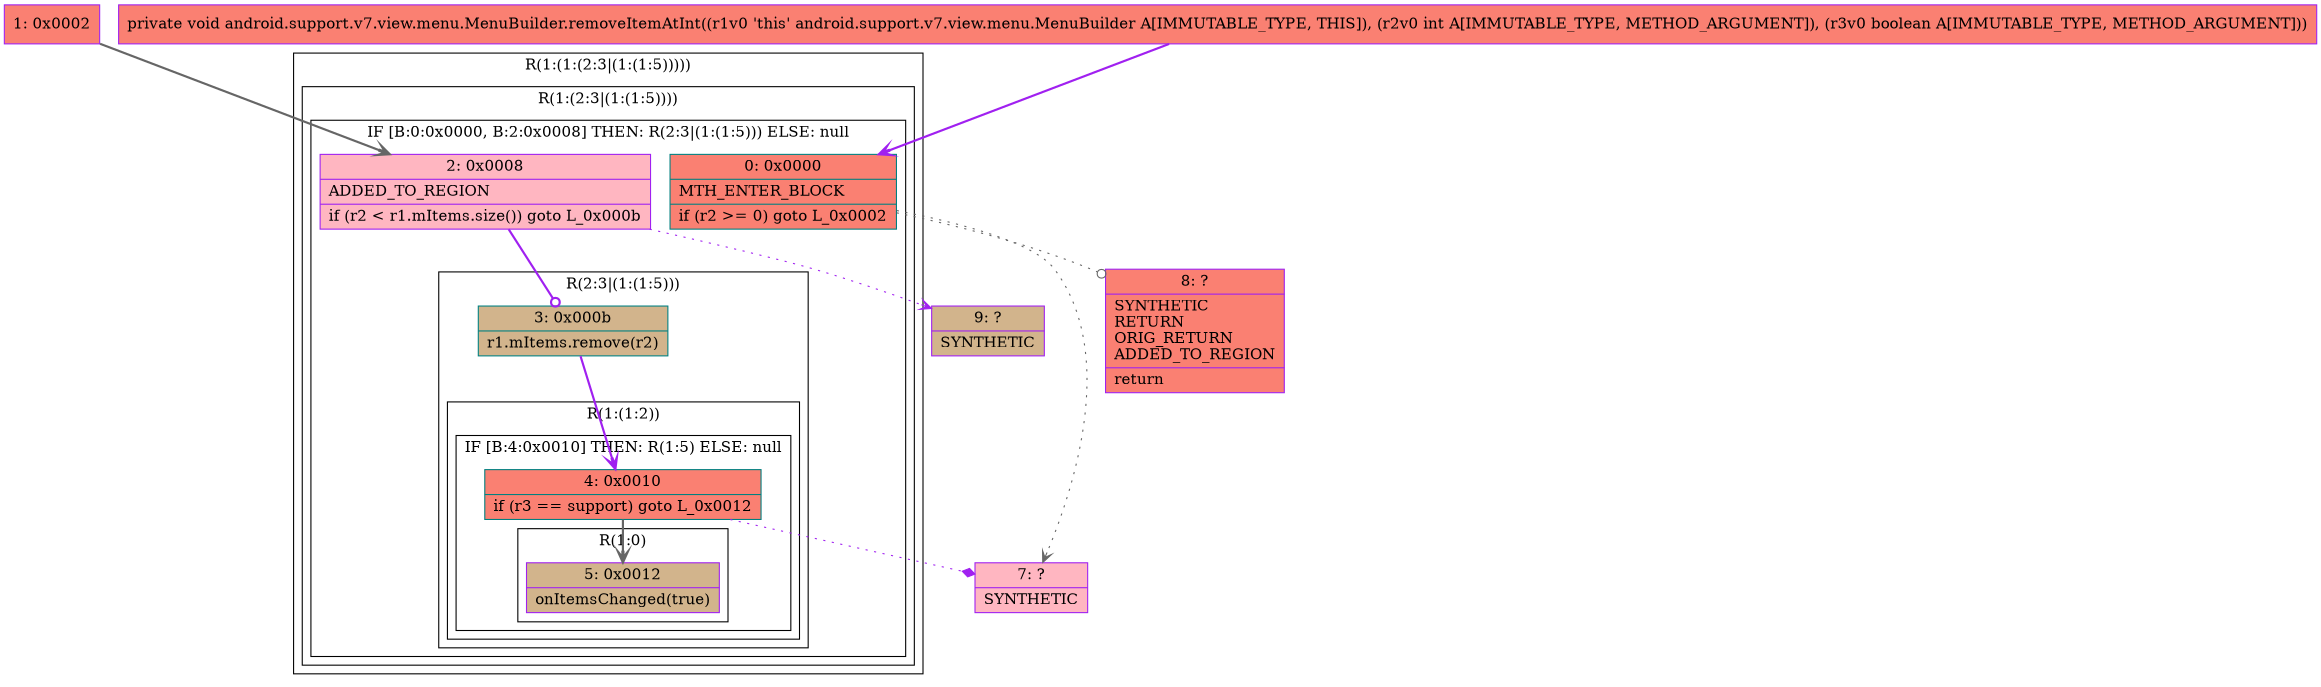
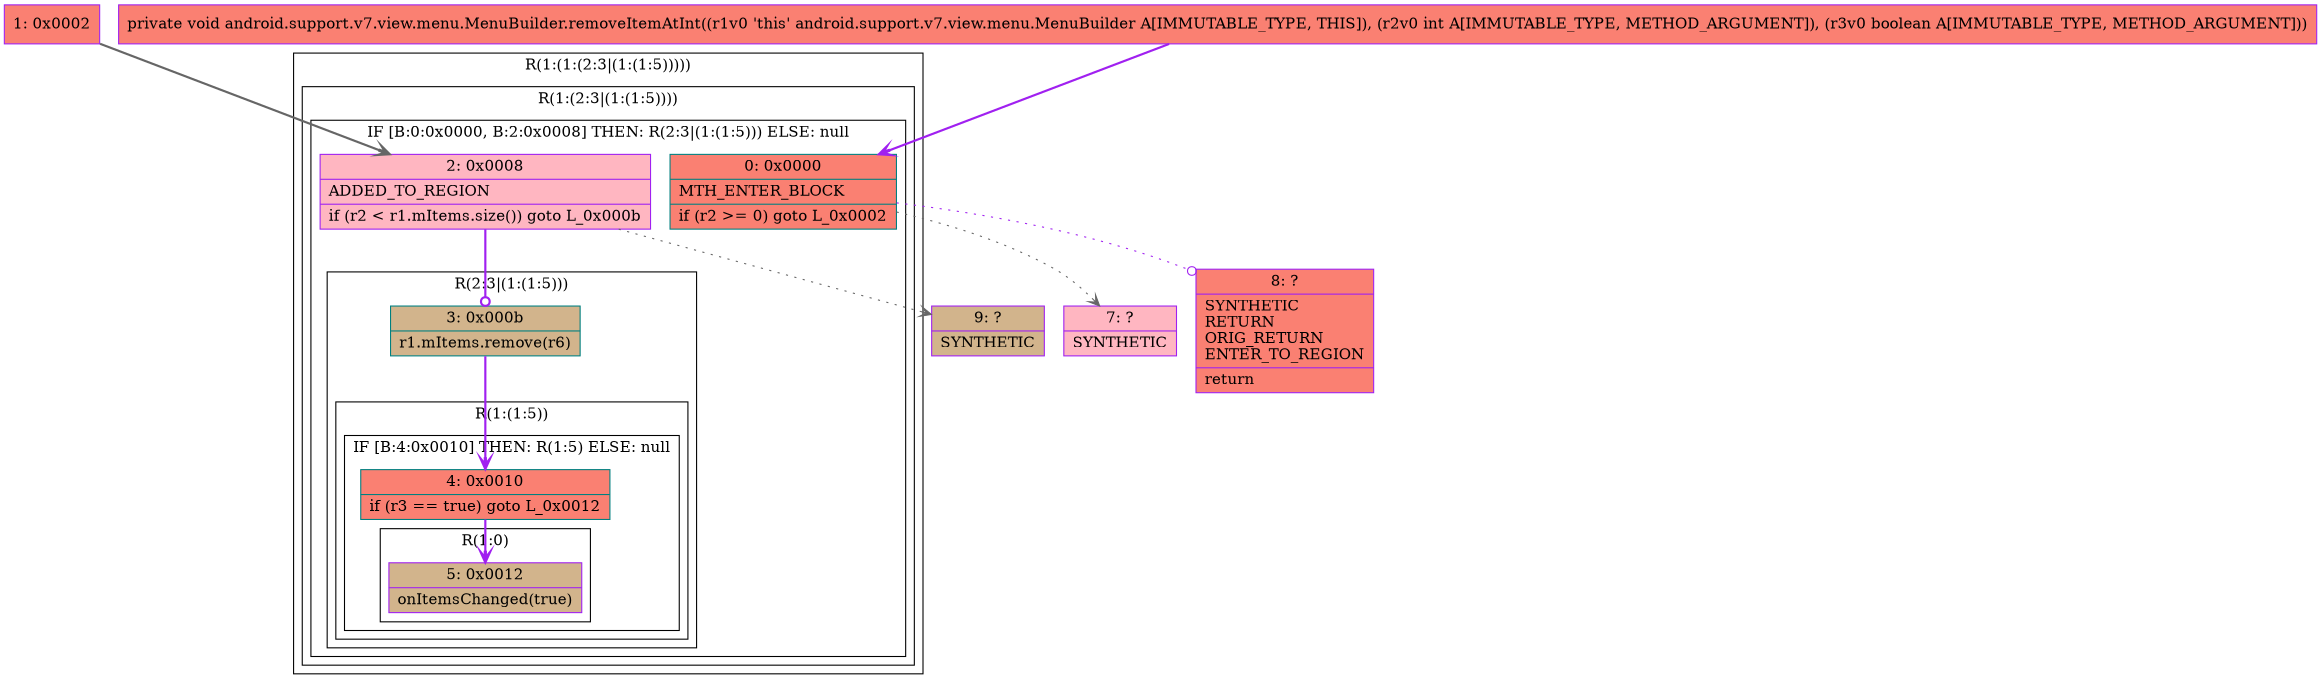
edge "0: 0x0000" -> "8: ?": color gray40 -> purple
edge "2: 0x0008" -> "9: ?": color purple -> gray40
node "3: 0x000b": text "r1.mItems.remove(r2)" -> "r1.mItems.remove(r6)"
node "8: ?": text "ADDED_TO_REGION" -> "ENTER_TO_REGION"
cluster "R(1:(1:2))": label "R(1:(1:2))" -> "R(1:(1:5))"
node "4: 0x0010": text "if (r3 == support) goto L_0x0012" -> "if (r3 == true) goto L_0x0012"
edge "4: 0x0010" -> "5: 0x0012": color gray40 -> purple
edge "4: 0x0010" -> "7: ?": removed
